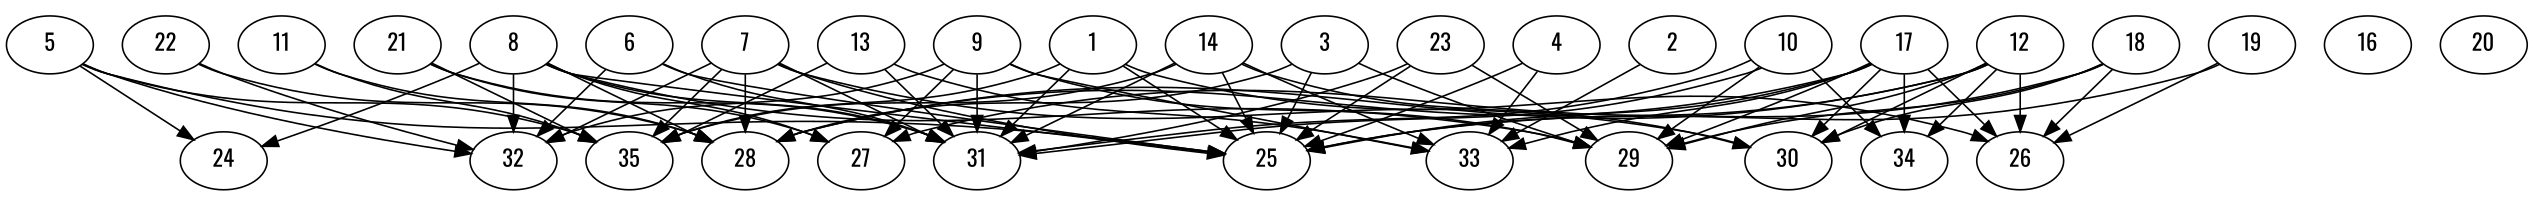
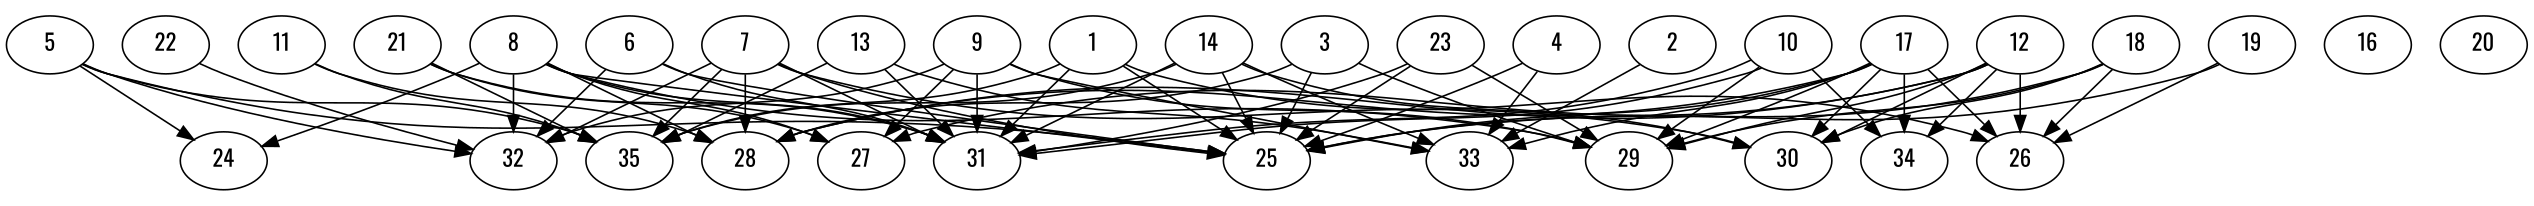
edge "22" -> "28": removed
